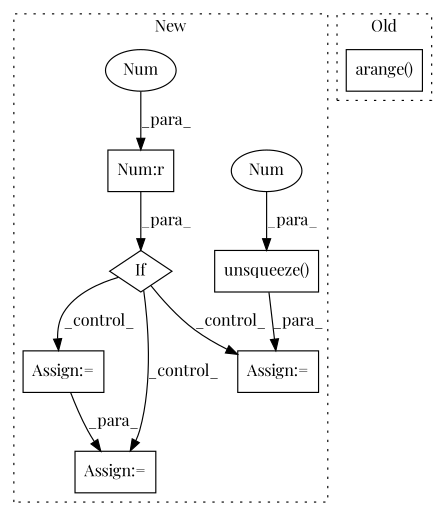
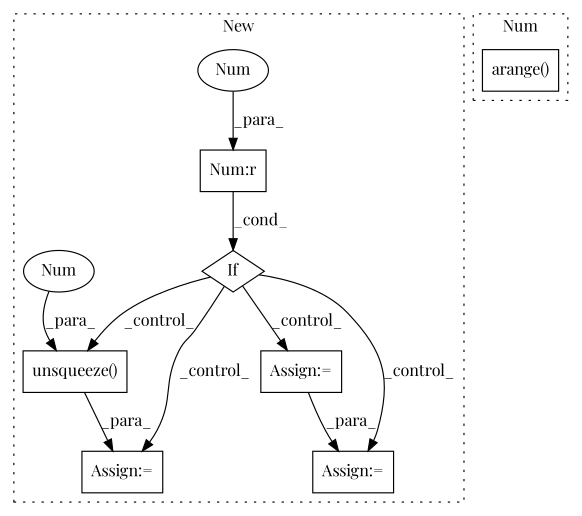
cluster "Old": label "Old" -> "Num"
edge "Num:r" -> "If": label "_para_" -> "_cond_"
edge "If" -> "unsqueeze()": added, label "_control_"
